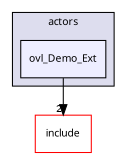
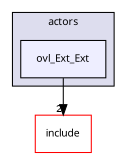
node "ovl_Demo_Ext": label "ovl_Demo_Ext" -> "ovl_Ext_Ext"
